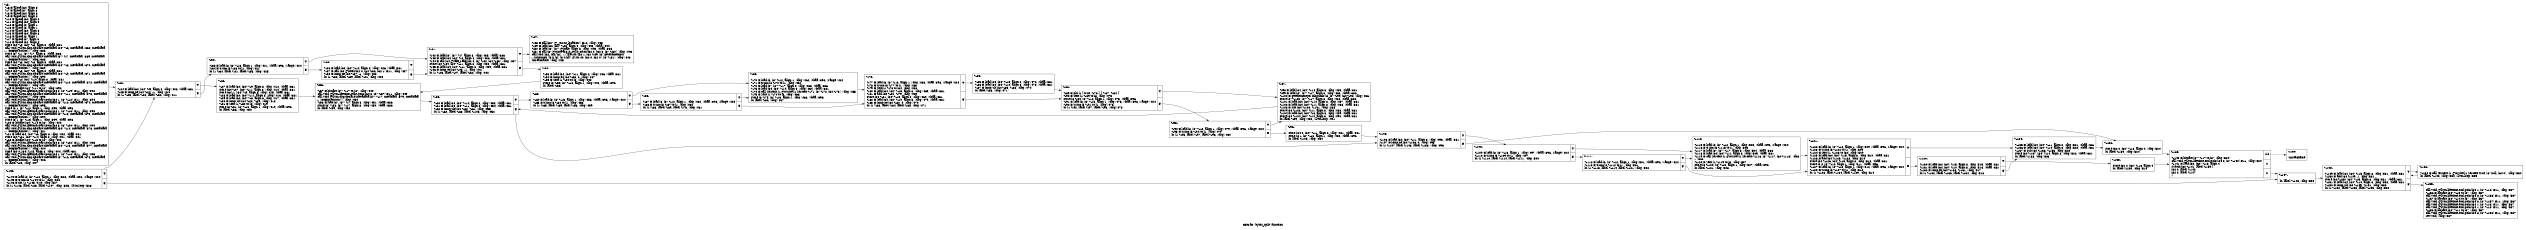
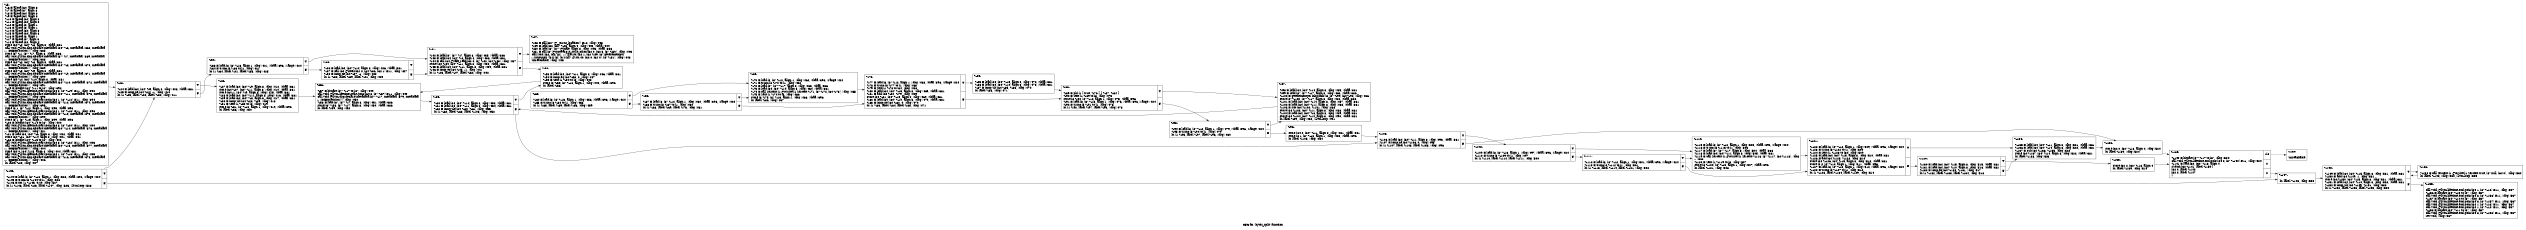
edge "%59:" -> "%63:": now "%59:" -> "%52:"
